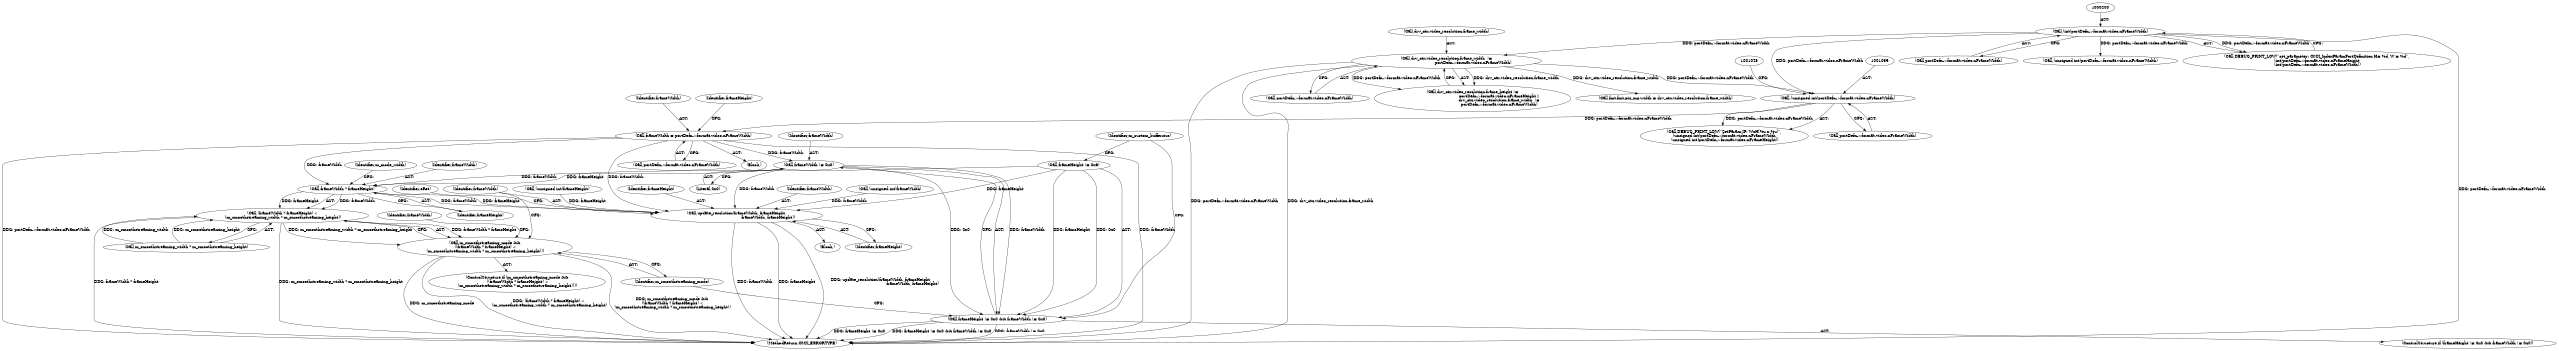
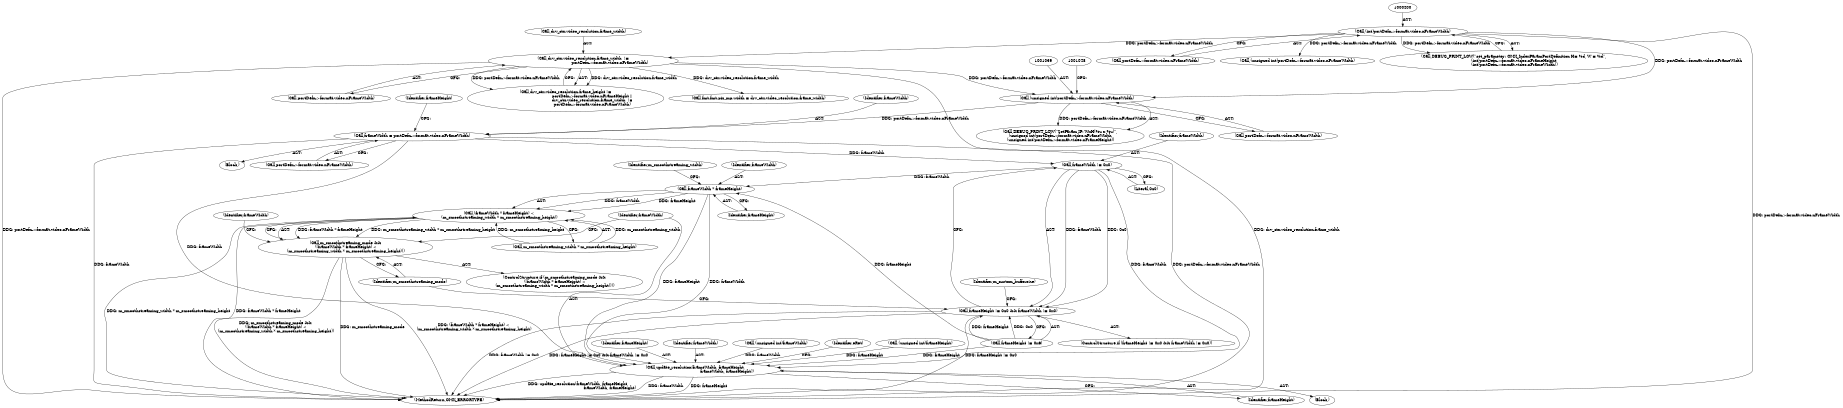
edge "(Call,frameWidth = portDefn->format.video.nFrameWidth)" -> "(Call,frameWidth * frameHeight)": removed, label "DDG: frameWidth"
edge "(Identifier,m_custom_buffersize)" -> "(Call,frameHeight != 0x6)": now "(Call,frameHeight != 0x0 && frameWidth != 0x0)" -> "(Call,frameHeight != 0x6)"
node "(Identifier,m_mode_width)": label "(Identifier,m_mode_width)" -> "(Identifier,m_smoothstreaming_width)"
